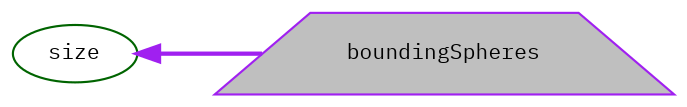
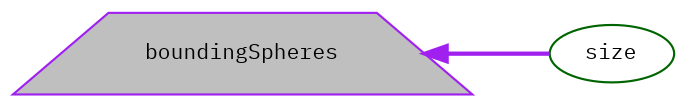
edge "boundingSpheres" -> "size": reversed
